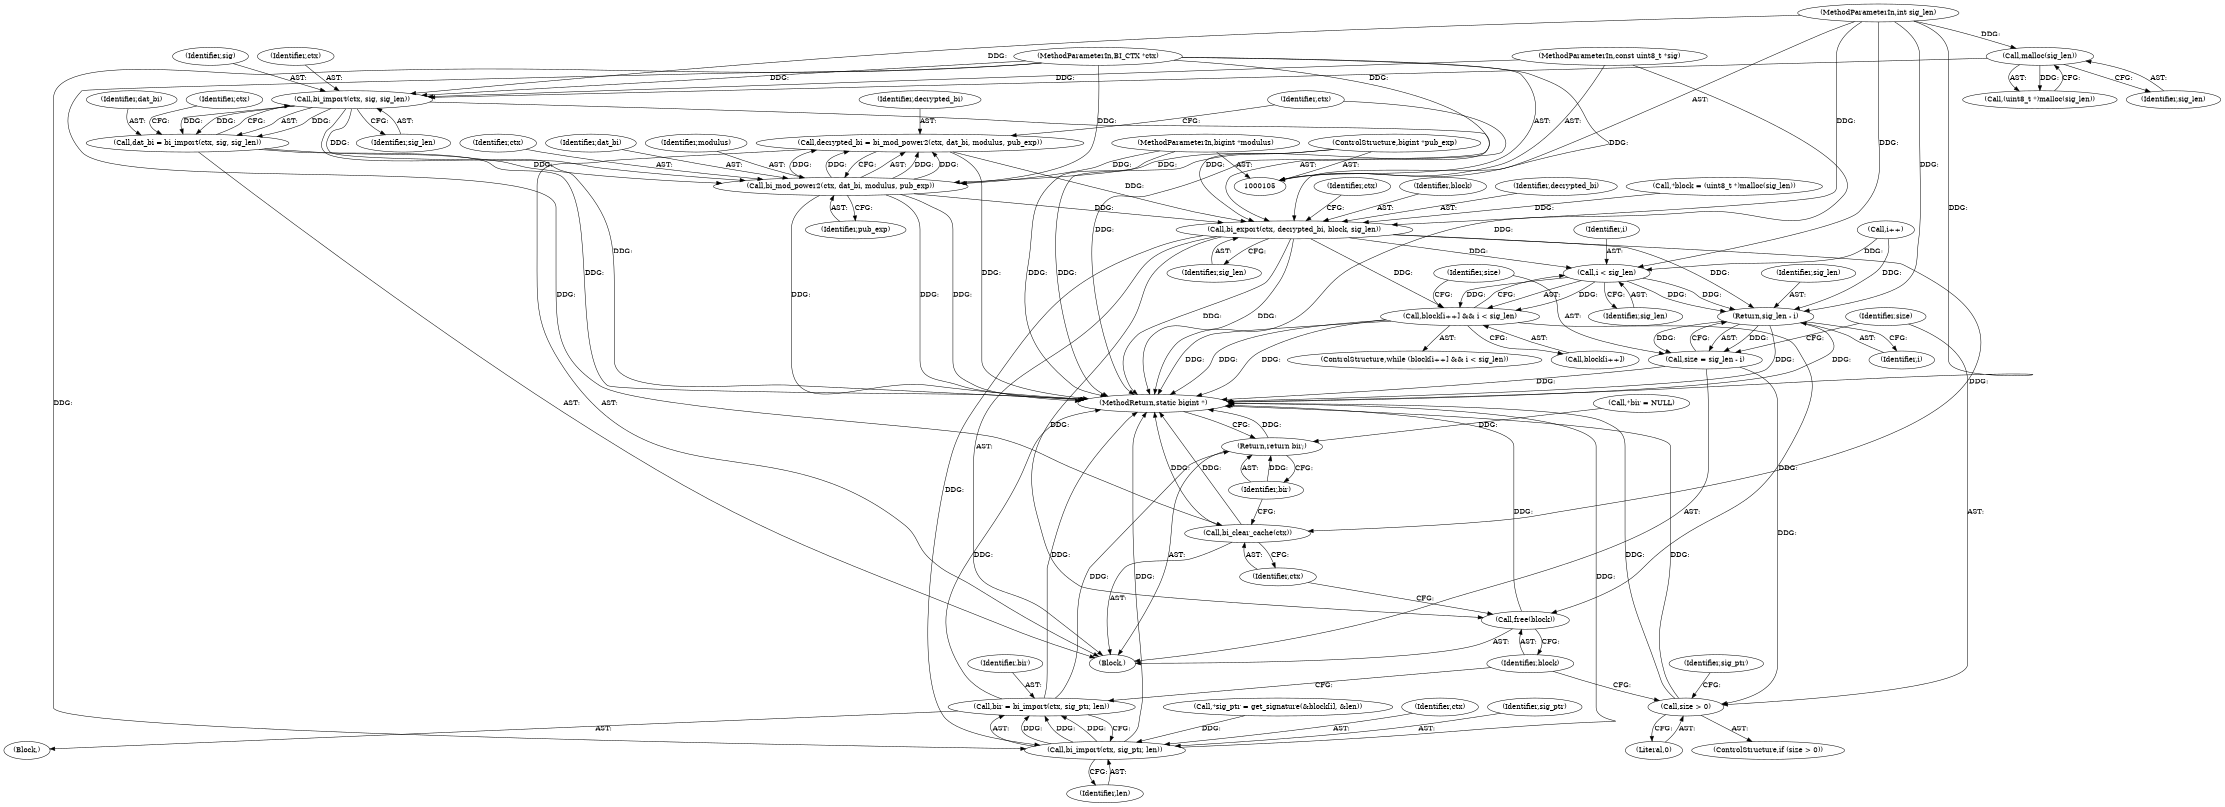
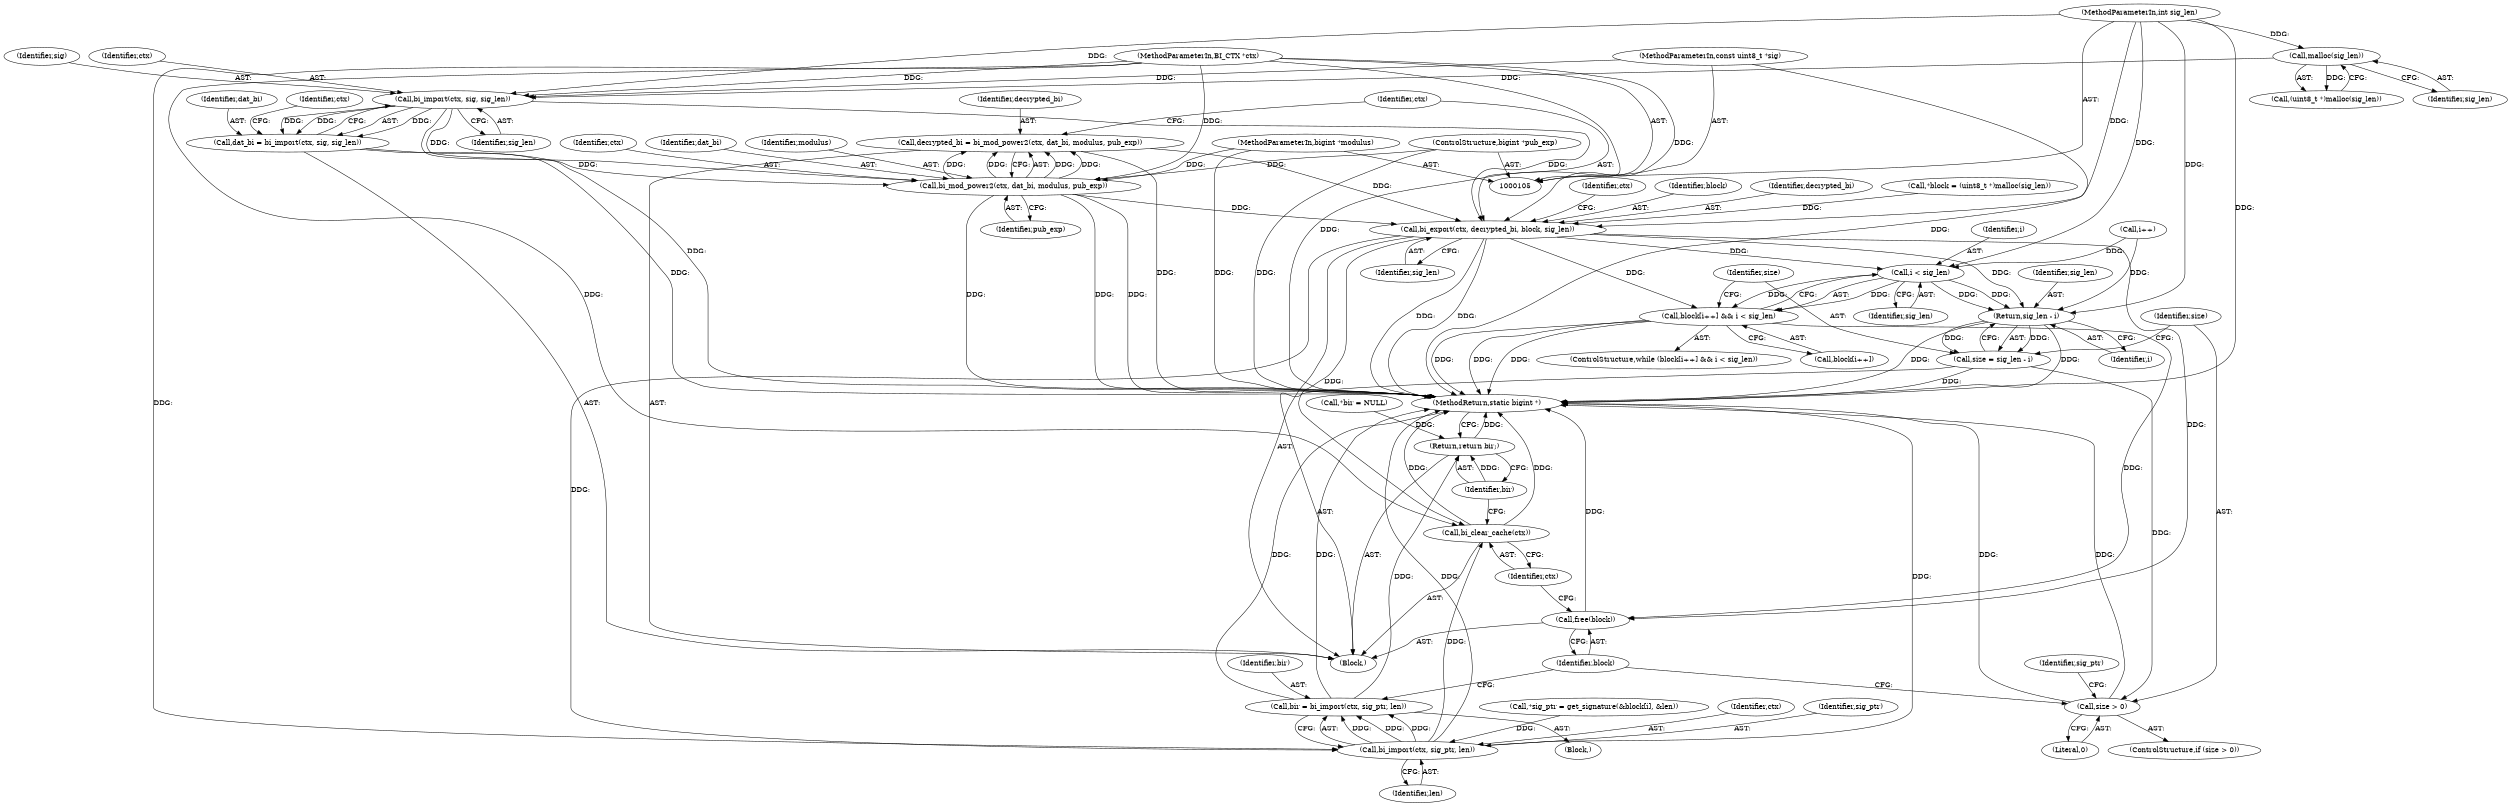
edge "(Call,bi_import(ctx, sig_ptr, len))" -> "(Call,bi_clear_cache(ctx))": added, label "DDG:"
